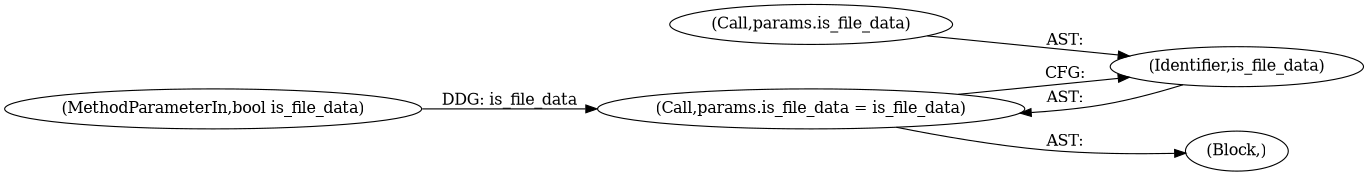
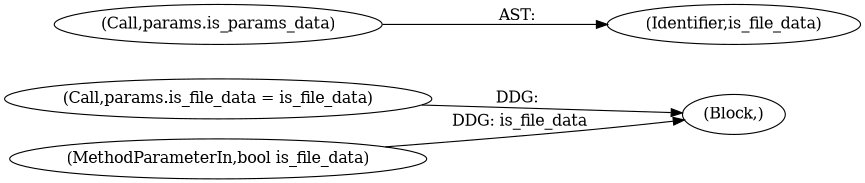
node "(Call,params.is_file_data)": label "(Call,params.is_file_data)" -> "(Call,params.is_params_data)"
edge "(Call,params.is_file_data = is_file_data)" -> "(Identifier,is_file_data)": removed, label "CFG:"
edge "(Identifier,is_file_data)" -> "(Call,params.is_file_data = is_file_data)": removed, label "AST:"
edge "(MethodParameterIn,bool is_file_data)" -> "(Call,params.is_file_data = is_file_data)": now "(MethodParameterIn,bool is_file_data)" -> "(Block,)"
edge "(Call,params.is_file_data = is_file_data)" -> "(Block,)": label "AST: " -> "DDG: "
